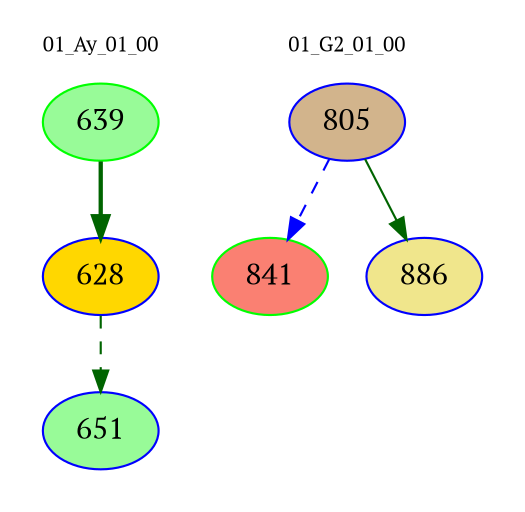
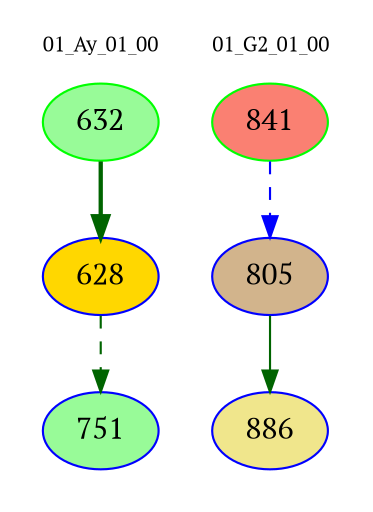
node "639": label "639" -> "632"
edge "805" -> "841": reversed
node "651": label "651" -> "751"
